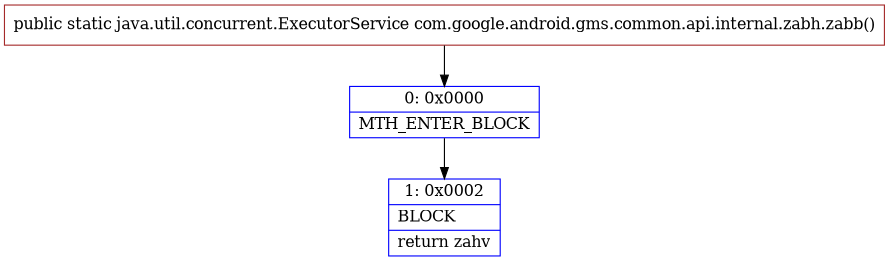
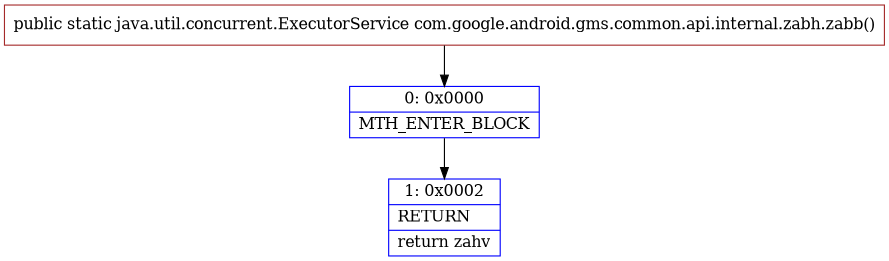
node "1: 0x0002": text "BLOCK" -> "RETURN"
